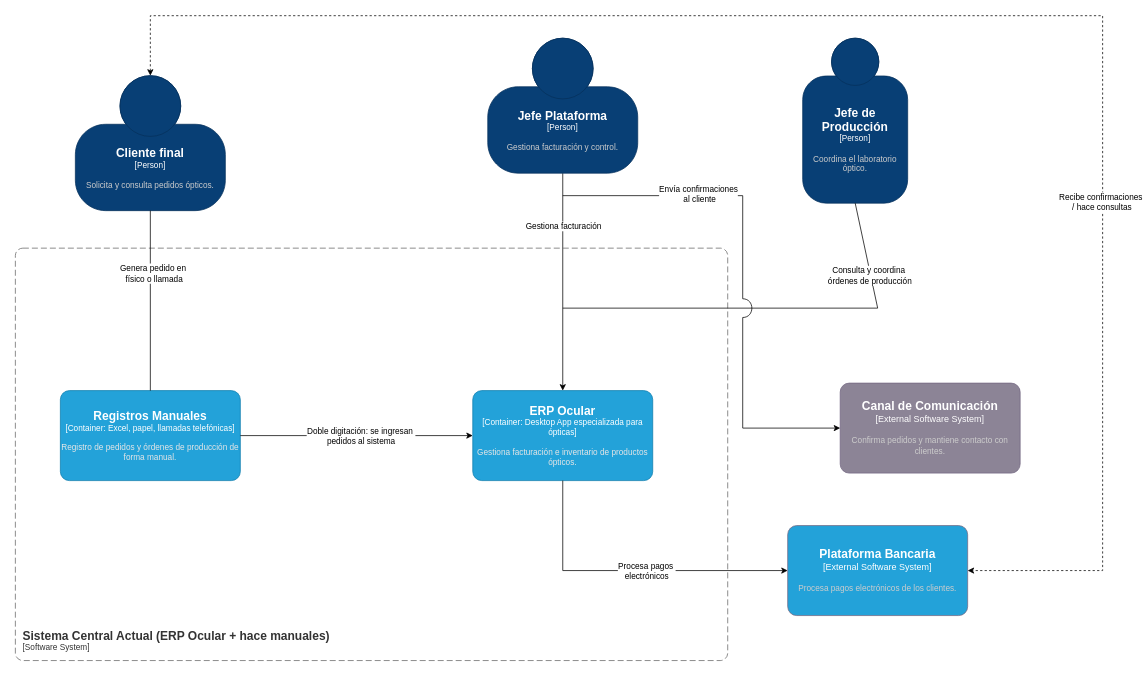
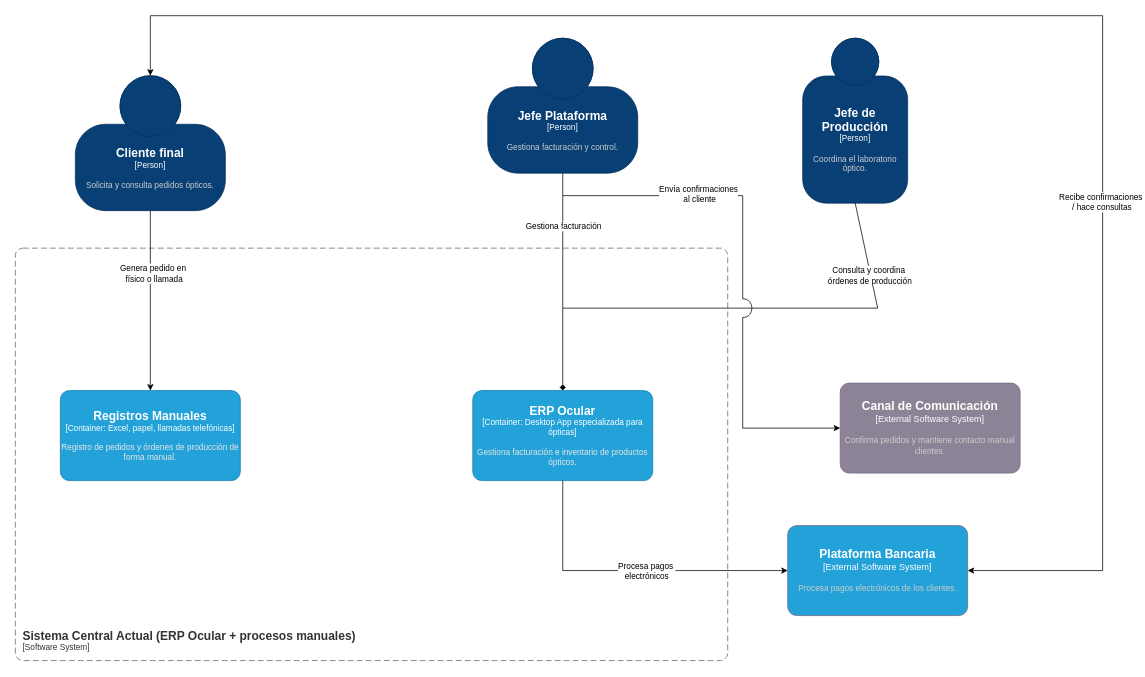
edge "Cliente final [Person] Solicita y consulta pedidos ópticos." -- "Plataforma Bancaria [External Software System] Procesa pagos electrónicos de los clientes.": style dashed -> solid
edge "Jefe Plataforma [Person] Gestiona facturación y control." -> "ERP Ocular [Container: Desktop App especializada para ópticas] Gestiona facturación e inventario de productos ópticos.": arrowhead classic -> diamond
edge "Cliente final [Person] Solicita y consulta pedidos ópticos." -- "Registros Manuales [Container: Excel, papel, llamadas telefónicas] Registro de pedidos y órdenes de producción de forma manual.": arrowhead none -> classic
node "Canal de Comunicación [External Software System] Confirma pedidos y mantiene contacto con clientes.": label "Canal de Comunicación [External Software System] Confirma pedidos y mantiene contacto con clientes." -> "Canal de Comunicación [External Software System] Confirma pedidos y mantiene contacto manual clientes."
edge "Registros Manuales [Container: Excel, papel, llamadas telefónicas] Registro de pedidos y órdenes de producción de forma manual." -> "ERP Ocular [Container: Desktop App especializada para ópticas] Gestiona facturación e inventario de productos ópticos.": removed, label "Doble digitación: se ingresan pedidos al sistema"
node "Sistema Central Actual (ERP Ocular + hace manuales) [Software System]": label "Sistema Central Actual (ERP Ocular + hace manuales) [Software System]" -> "Sistema Central Actual (ERP Ocular + procesos manuales) [Software System]"
